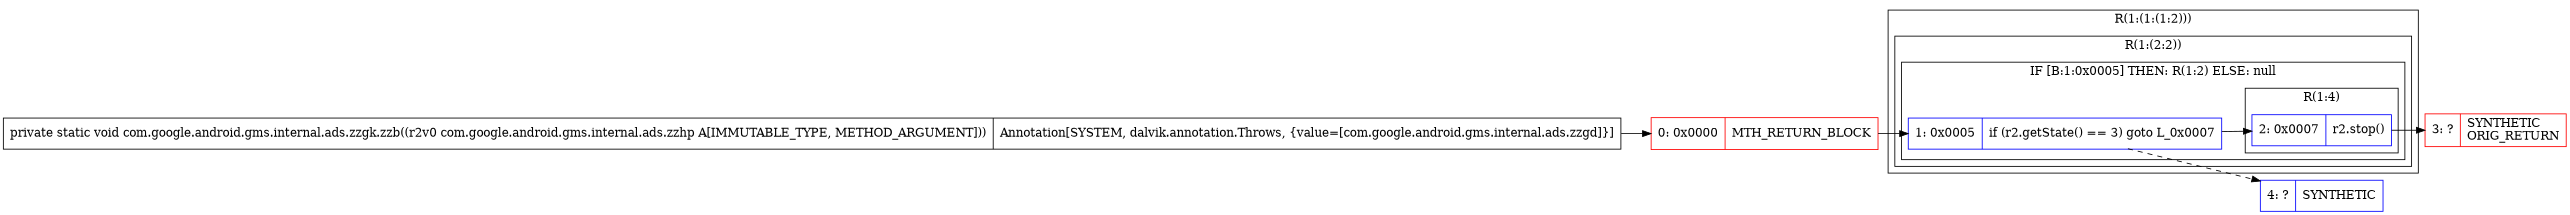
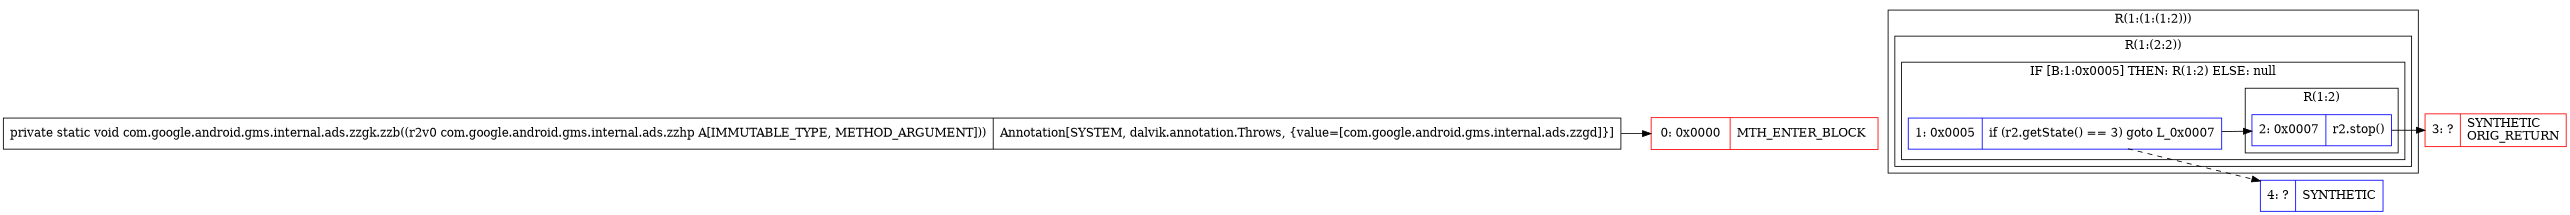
cluster "R(1:4)": label "R(1:4)" -> "R(1:2)"
node "0: 0x0000": text "MTH_RETURN_BLOCK" -> "MTH_ENTER_BLOCK"
edge "0: 0x0000" -> "1: 0x0005": removed
